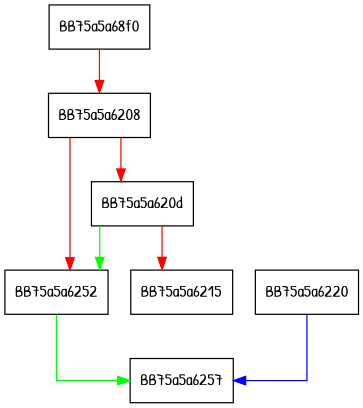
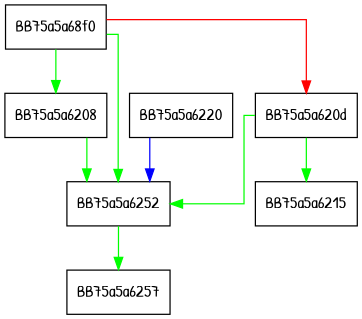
edge "BB75a5a68f0" -> "BB75a5a6208": color red -> green
edge "BB75a5a68f0" -> "BB75a5a6252": added
edge "BB75a5a6208" -> "BB75a5a620d": now "BB75a5a68f0" -> "BB75a5a620d"
edge "BB75a5a6208" -> "BB75a5a6252": color red -> green
edge "BB75a5a620d" -> "BB75a5a6215": color red -> green
edge "BB75a5a6220" -> "BB75a5a6257": now "BB75a5a6220" -> "BB75a5a6252"
